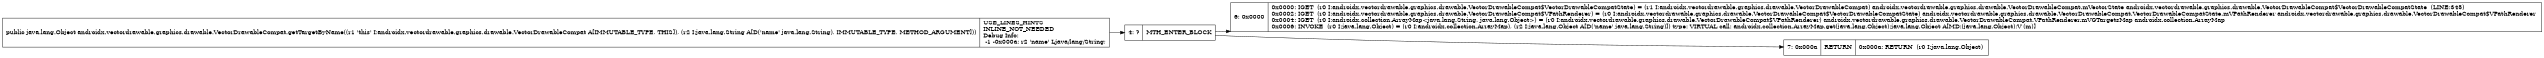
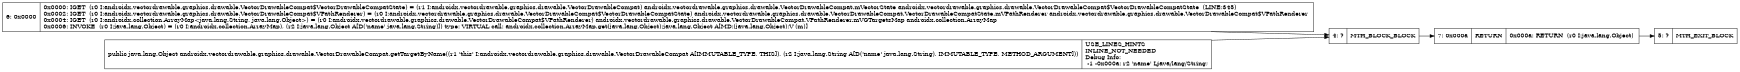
node "4: ?": text "MTH_ENTER_BLOCK" -> "MTH_BLOCK_BLOCK"
edge "4: ?" -> "6: 0x0000": reversed
node "5: ?": added
